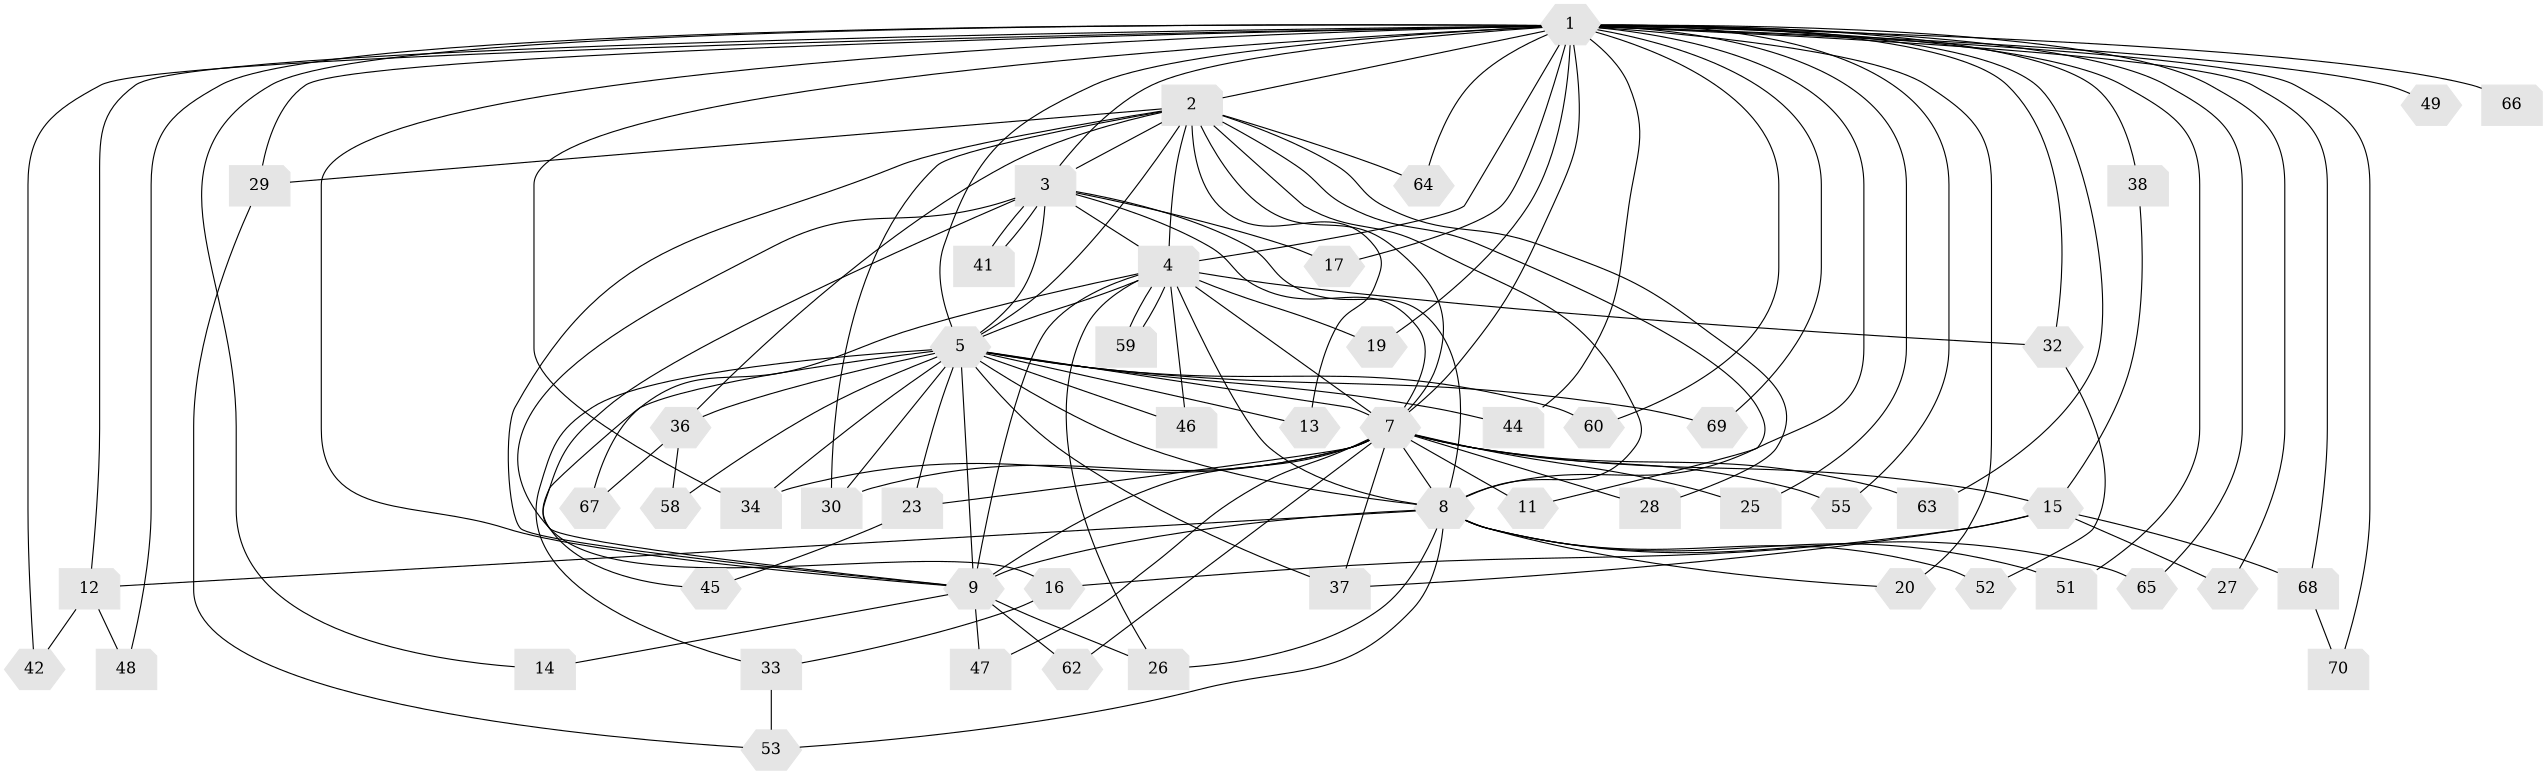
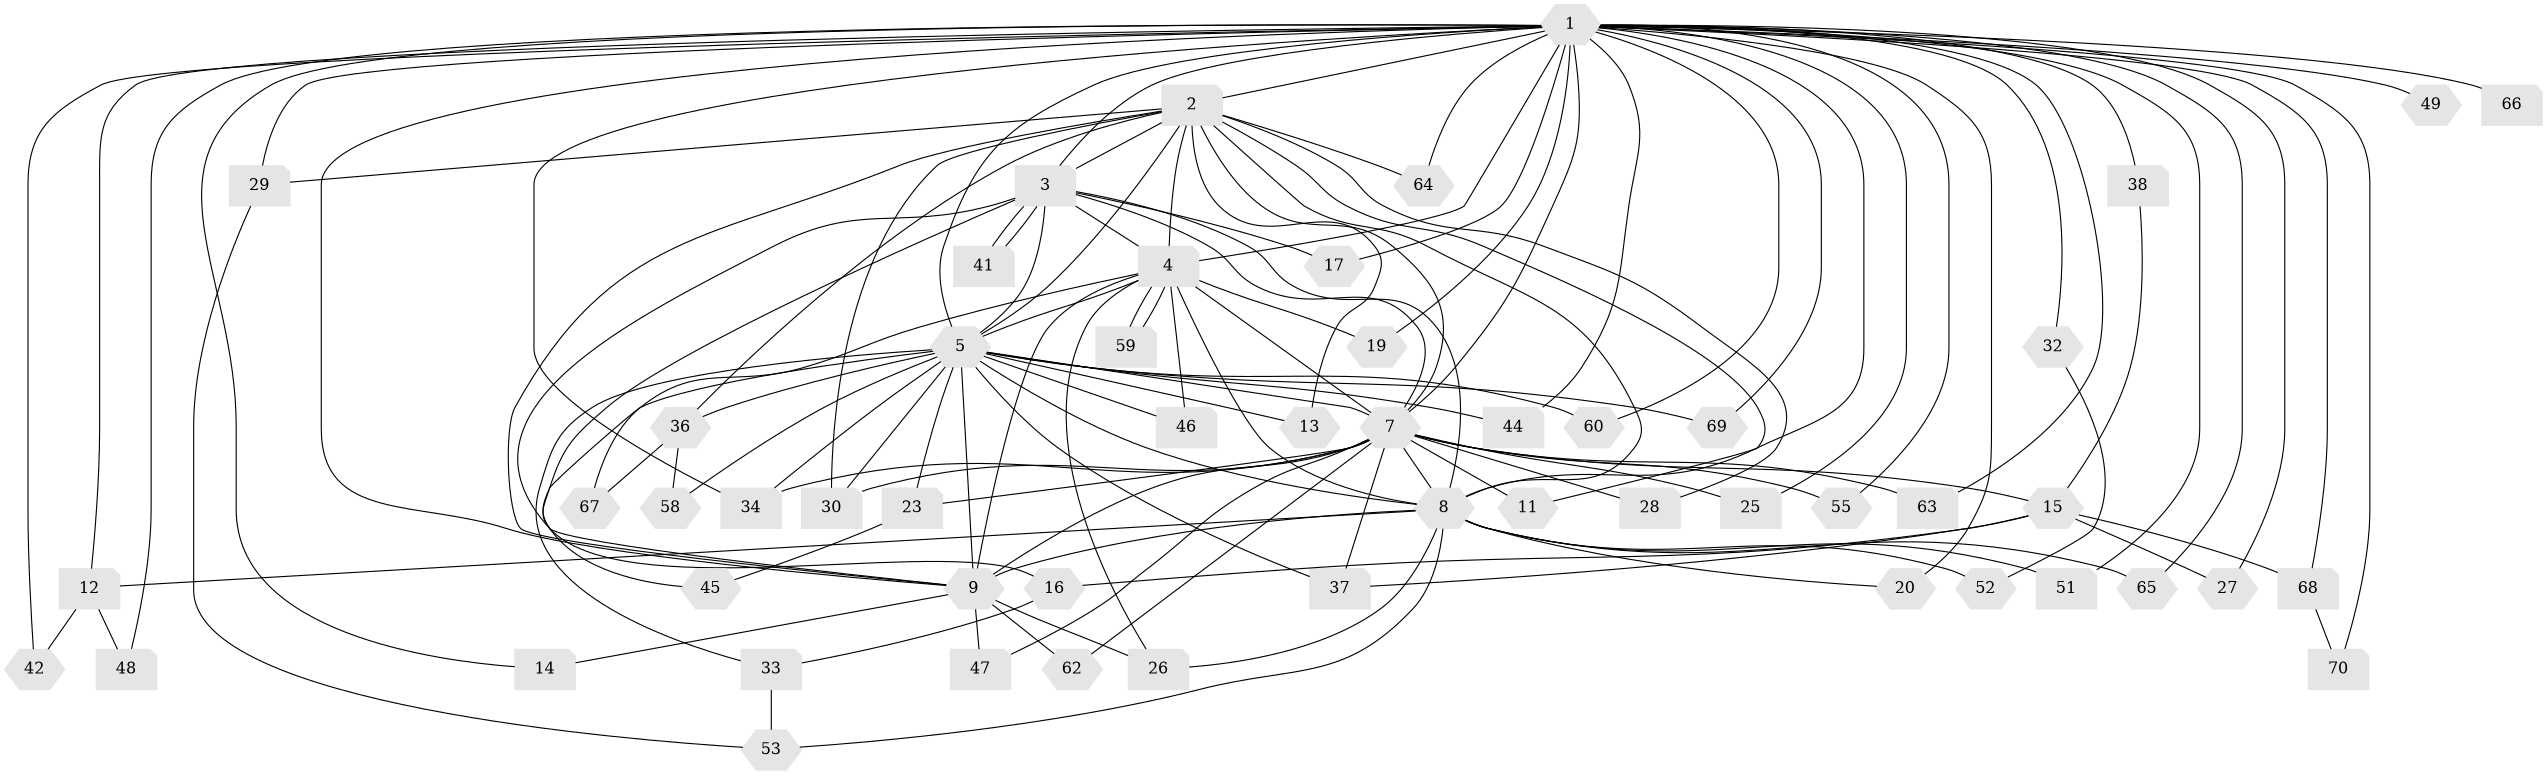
edge "4" -- "32": removed
